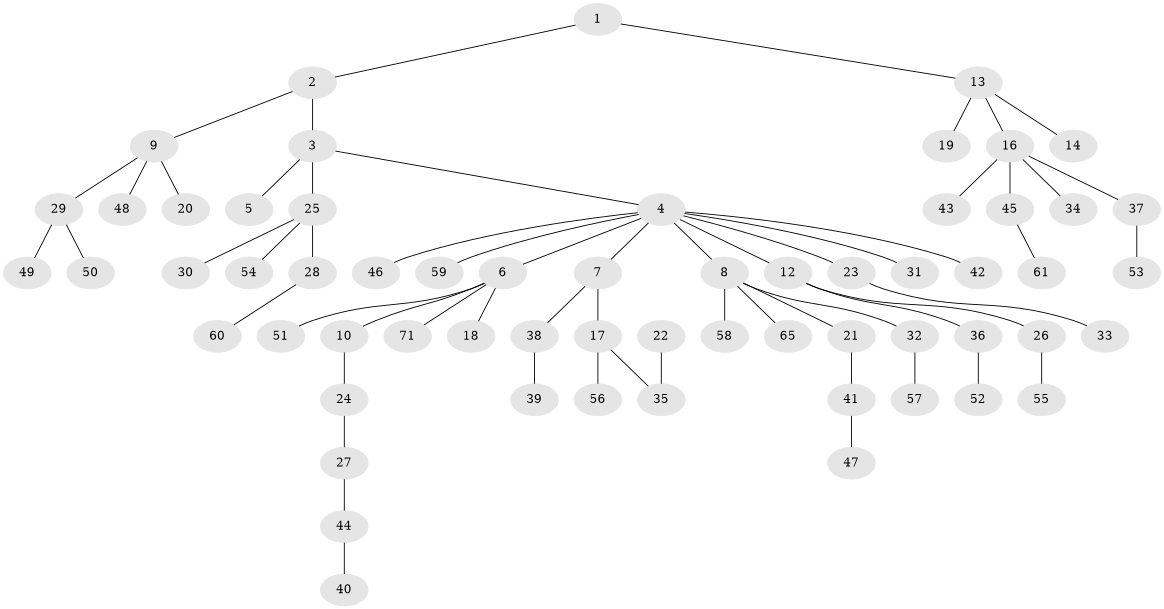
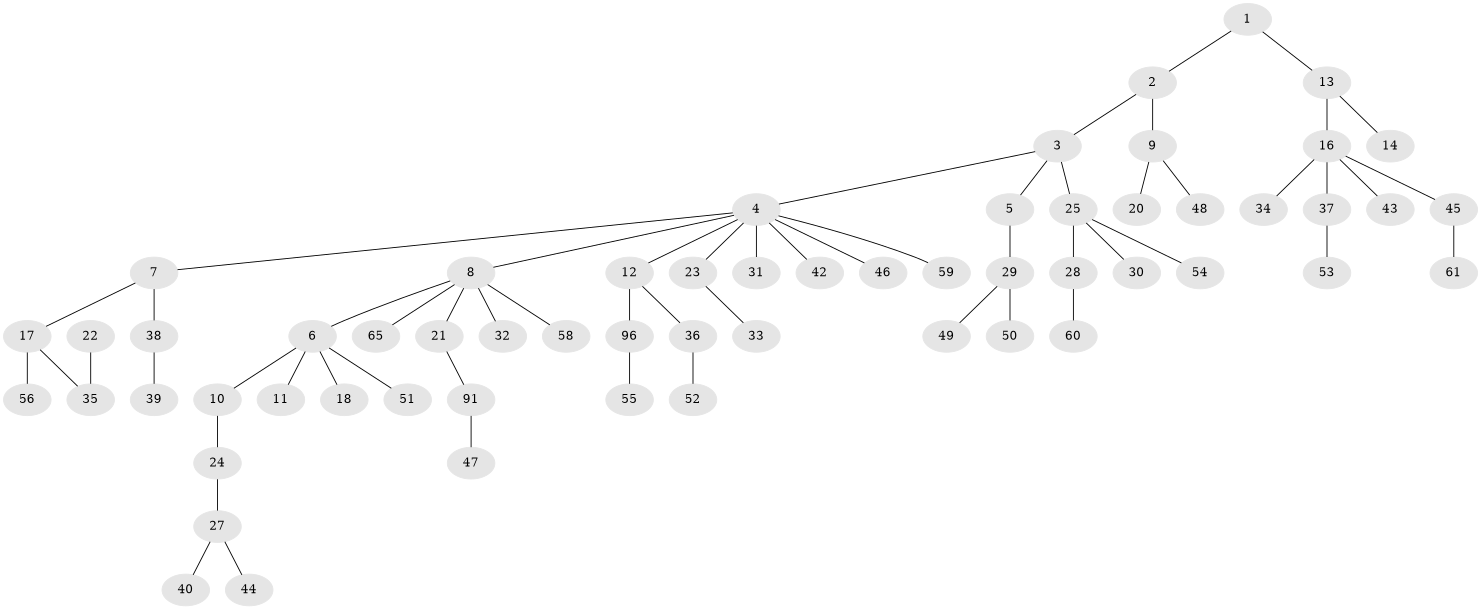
node "19": removed
edge "9" -- "29": now "5" -- "29"
edge "4" -- "6": now "8" -- "6"
node "71": label "71" -> "11"
node "26": label "26" -> "96"
node "41": label "41" -> "91"
node "57": removed
edge "44" -- "40": now "27" -- "40"
